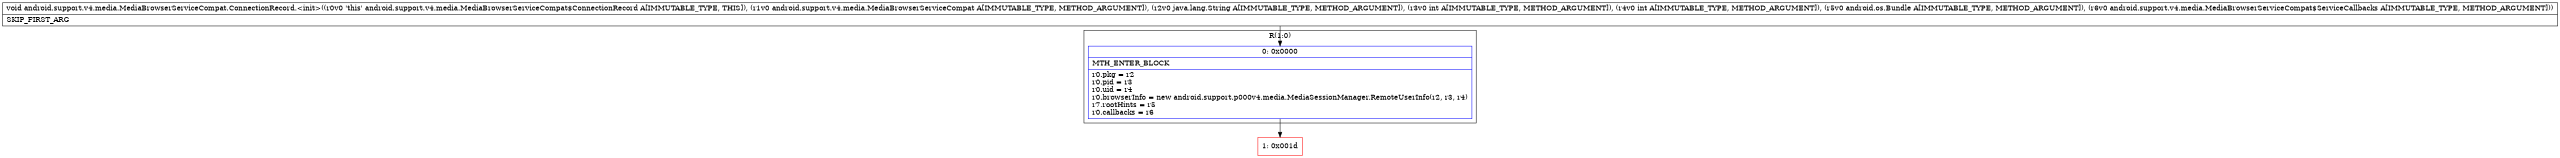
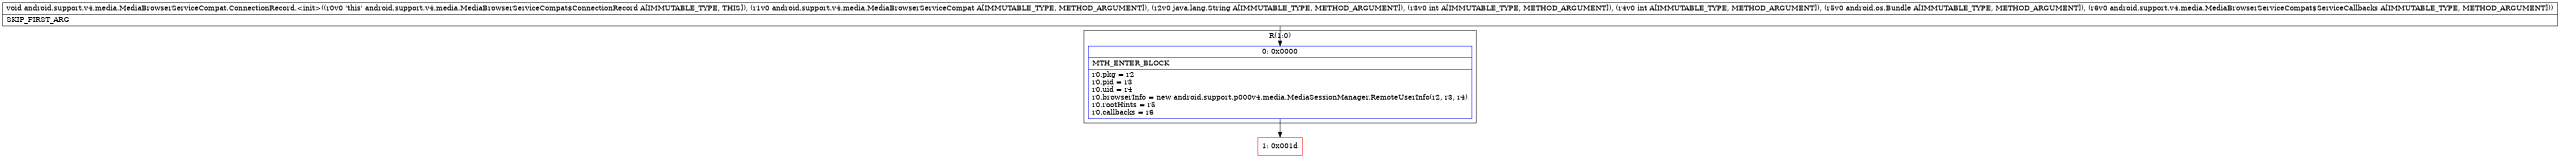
node "0: 0x0000": text "r7.rootHints = r5" -> "r0.rootHints = r5"
